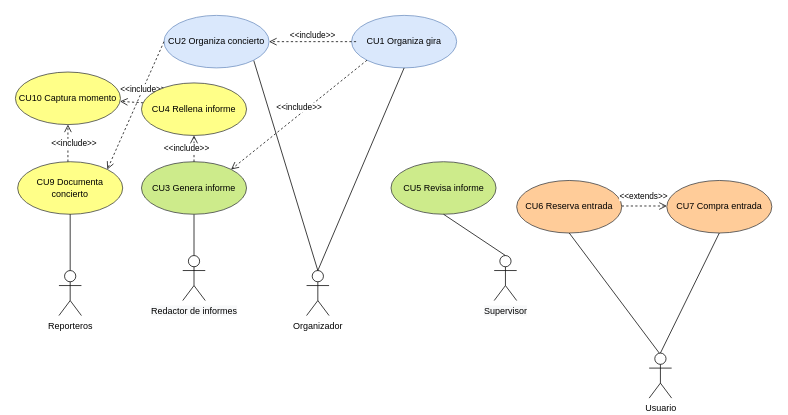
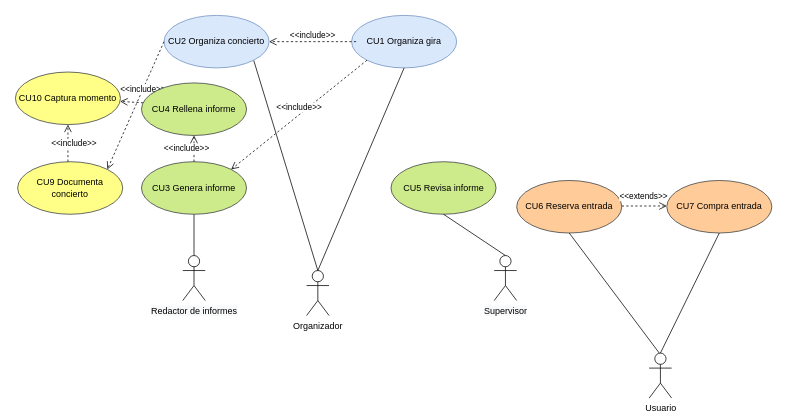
node "CU4 Rellena informe": fillcolor #ffff88 -> #cdeb8b
edge "CU9 Documenta concierto" -- "Reporteros": removed
node "Reporteros": removed
